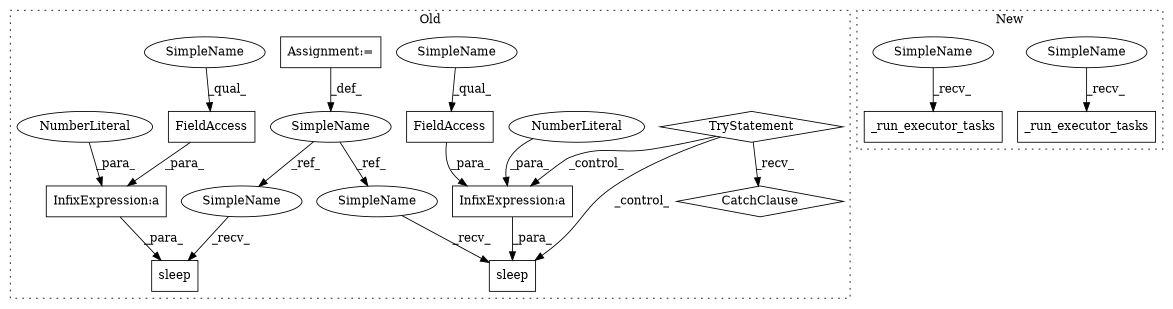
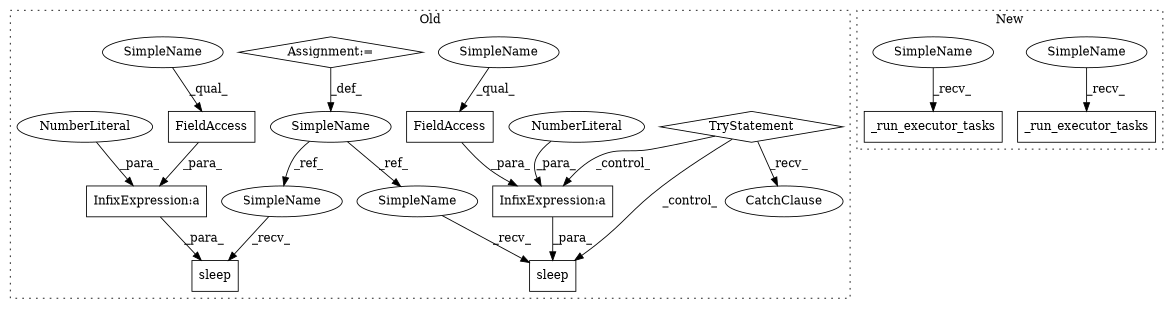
node "Assignment:=": shape box -> diamond
node "CatchClause": shape diamond -> ellipse
